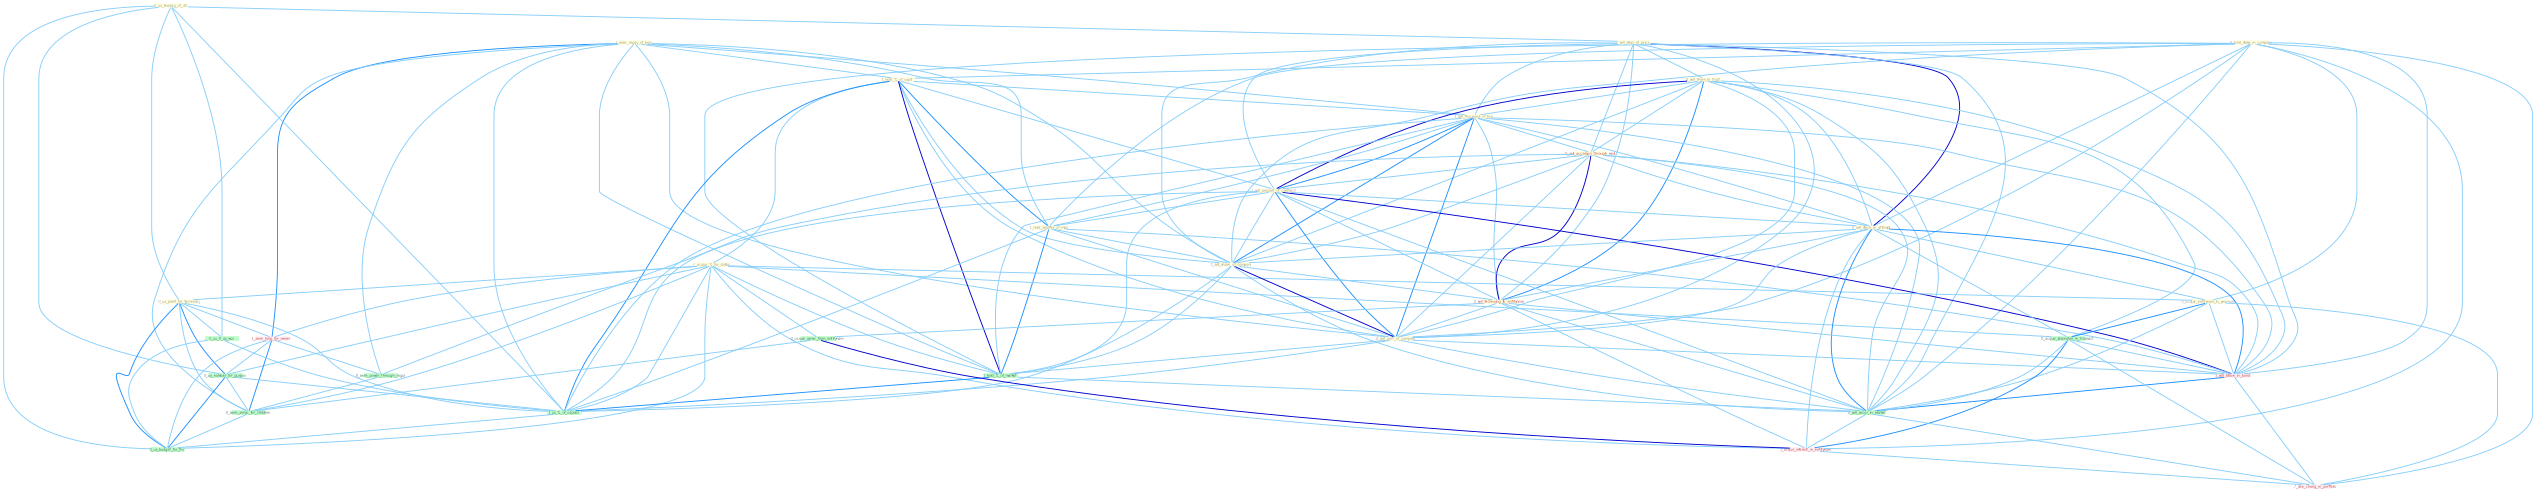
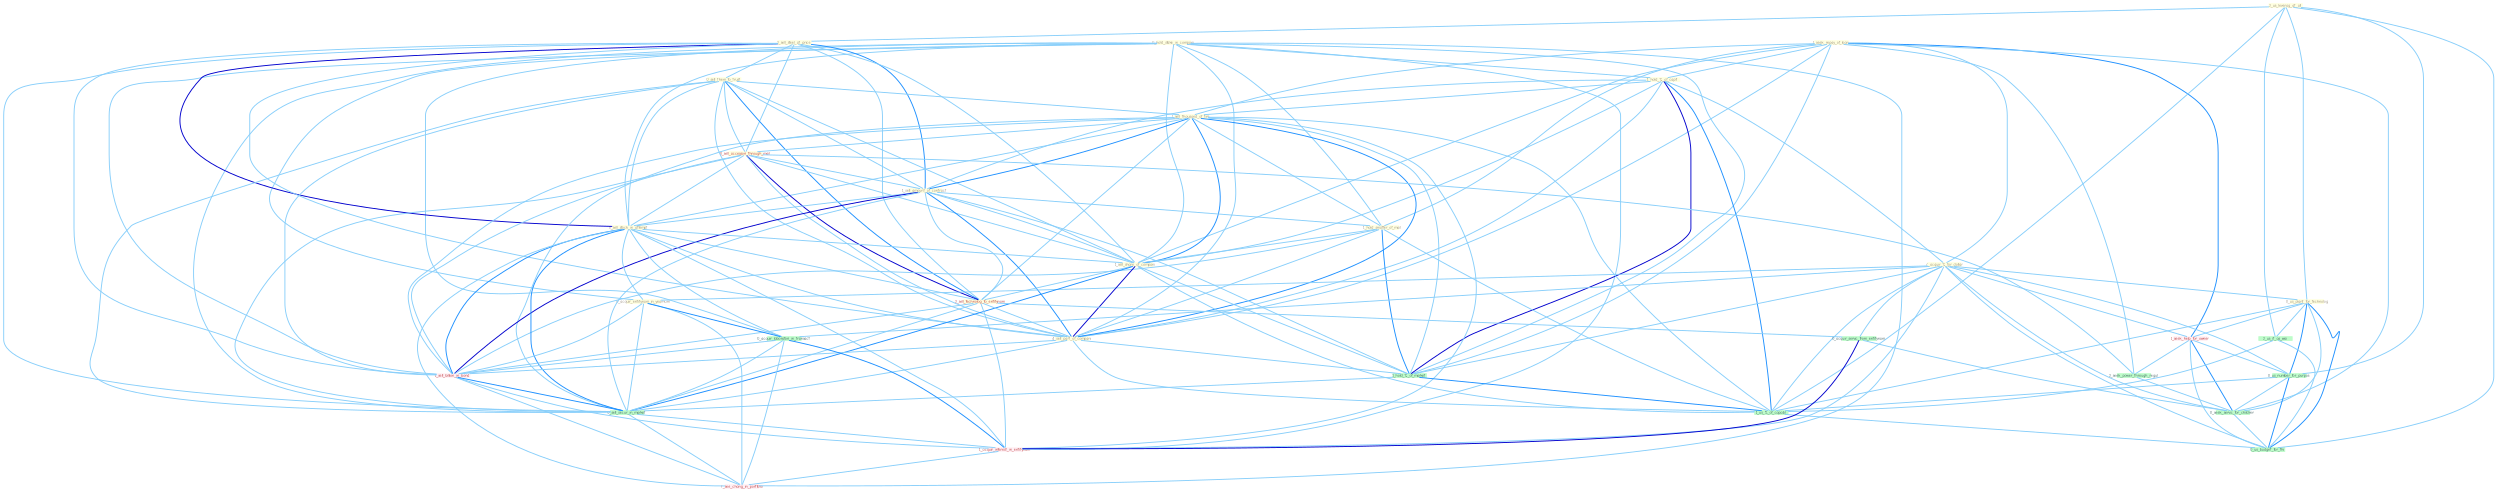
edge "0_sell_steel_at_price" -- "1_sell_amount_of_contract": color #87cefa -> #1e90ff
edge "0_sell_steel_at_price" -- "1_sell_thousand_of_tire": now "1_acquir_interest_in_entitynam" -- "1_sell_thousand_of_tire"
edge "0_sell_them_to_trust" -- "1_sell_amount_of_contract": color #0000cd -> #87cefa
edge "0_sell_them_to_trust" -- "0_acquir_laboratori_in_transact": now "0_hold_stake_in_compani" -- "0_acquir_laboratori_in_transact"
edge "1_hold_%_of_capit" -- "1_hold_smatter_of_mail": removed
edge "1_seek_repay_of_loan" -- "1_us_%_of_capabl": now "1_seek_repay_of_loan" -- "7_acquir_%_for_dollar"
edge "1_sell_amount_of_contract" -- "1_us_%_of_capabl": removed
edge "1_sell_share_of_compani" -- "0_sell_secur_in_market": color #87cefa -> #1e90ff
edge "0_sell_stock_in_attempt" -- "7_see_chang_in_portfolio": added
edge "1_sell_billion_in_bond" -- "1_acquir_interest_in_entitynam": added
